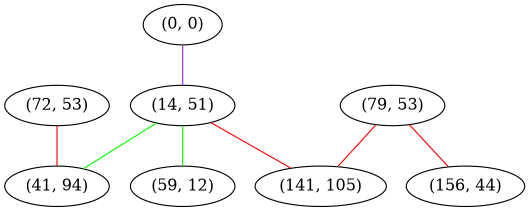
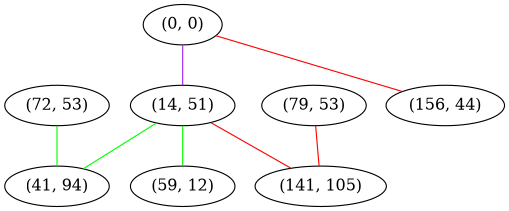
edge "(72, 53)" -- "(41, 94)": color red -> green
edge "(79, 53)" -- "(156, 44)": now "(0, 0)" -- "(156, 44)"
